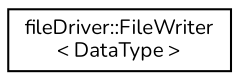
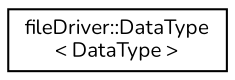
node "fileDriver::FileWriter < DataType >": label "fileDriver::FileWriter < DataType >" -> "fileDriver::DataType < DataType >"
